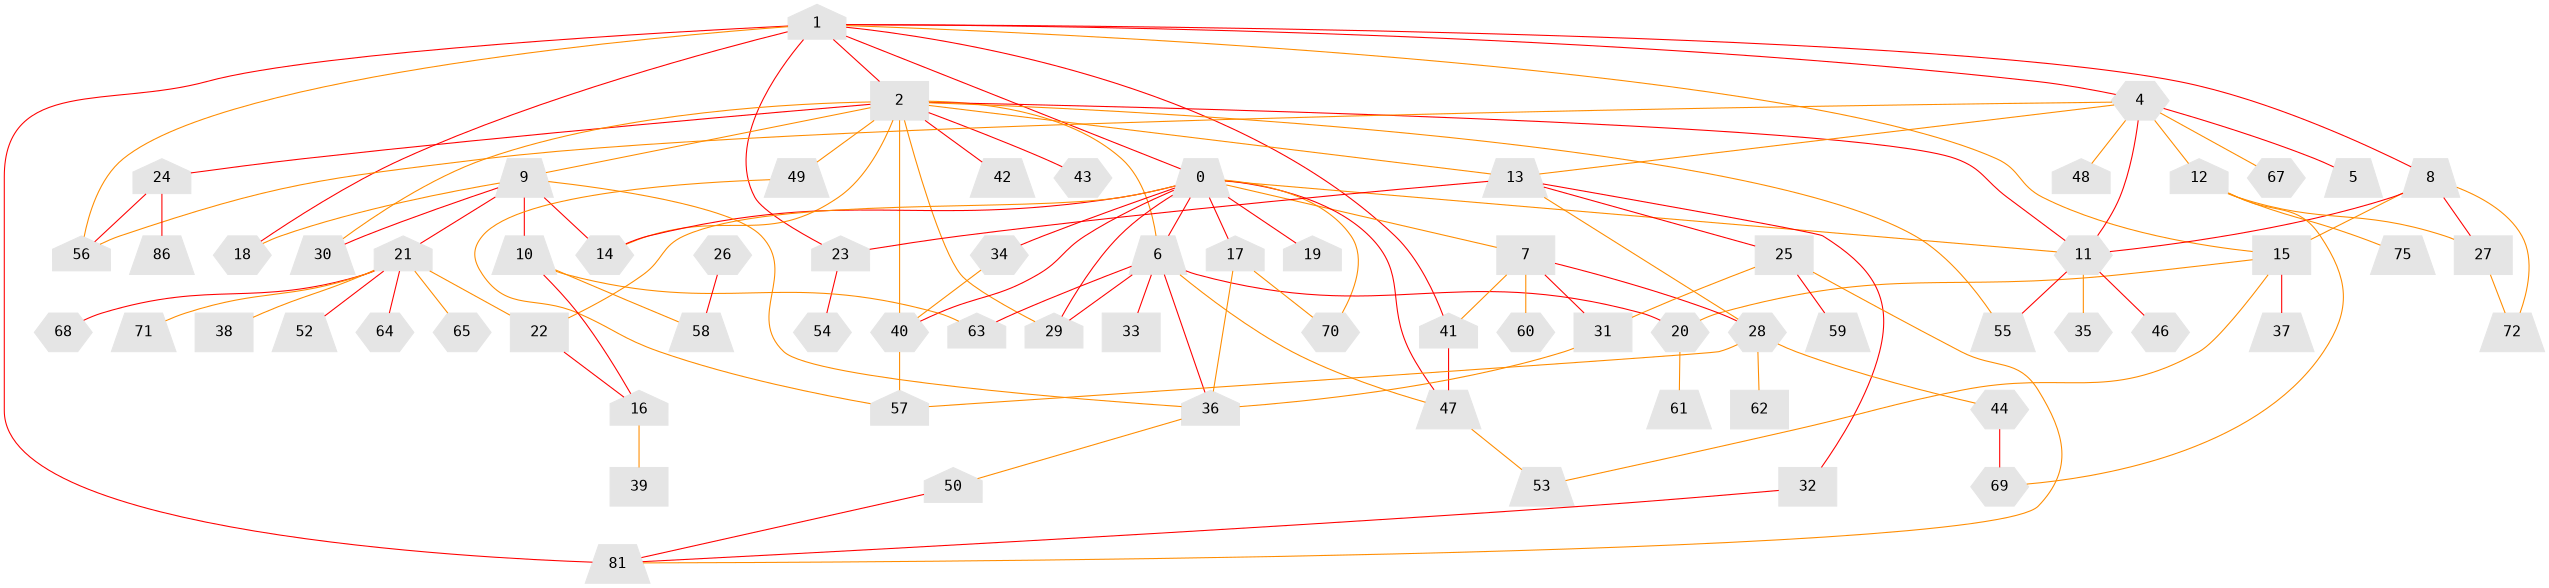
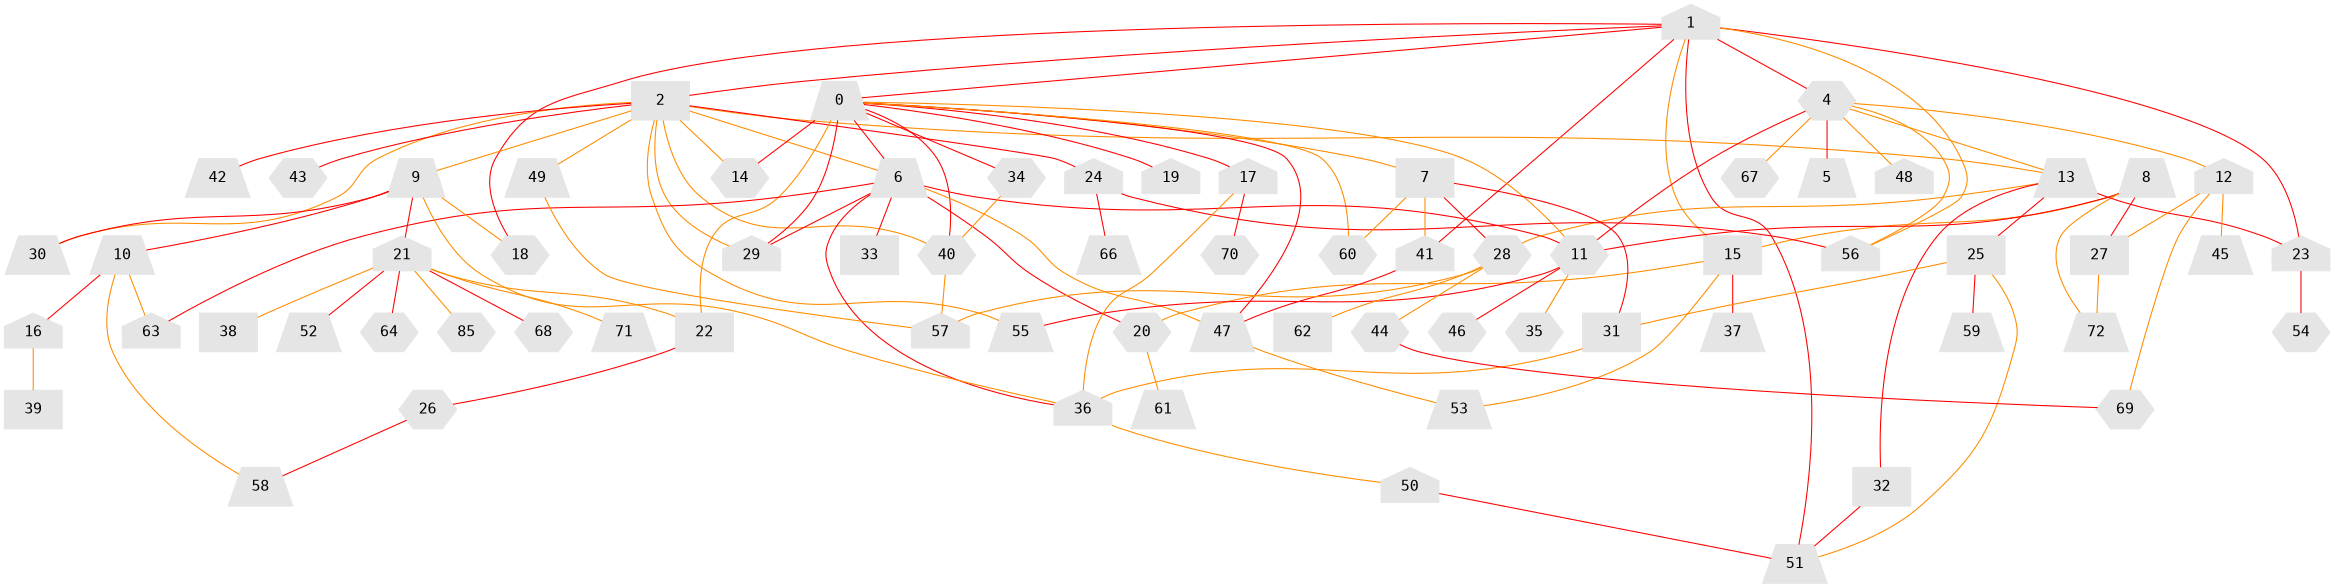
edge "1" -- "8": removed
edge "2" -- "11": now "6" -- "11"
edge "9" -- "14": removed
edge "0" -- "70": now "0" -- "60"
node "86": label "86" -> "66"
node "75": label "75" -> "45"
edge "17" -- "70": color darkorange -> red
node "65": label "65" -> "85"
edge "22" -- "16": now "22" -- "26"
node "81": label "81" -> "51"
